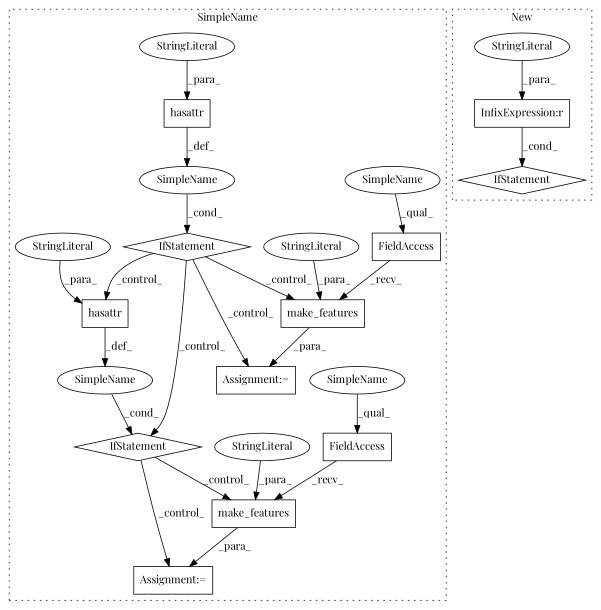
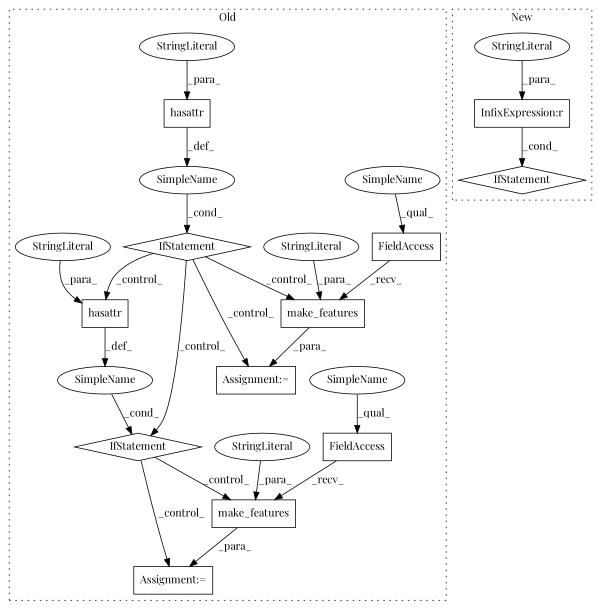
cluster "SimpleName": label "SimpleName" -> "Old"
